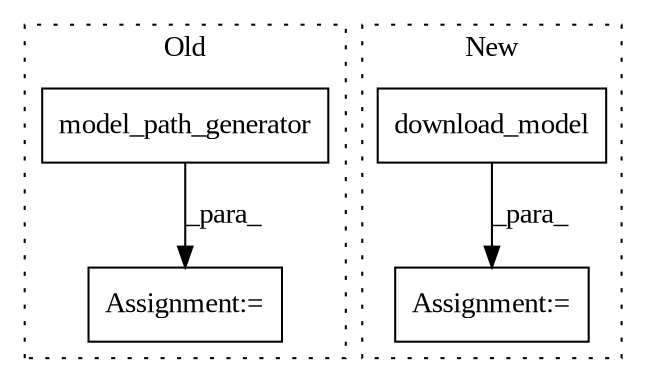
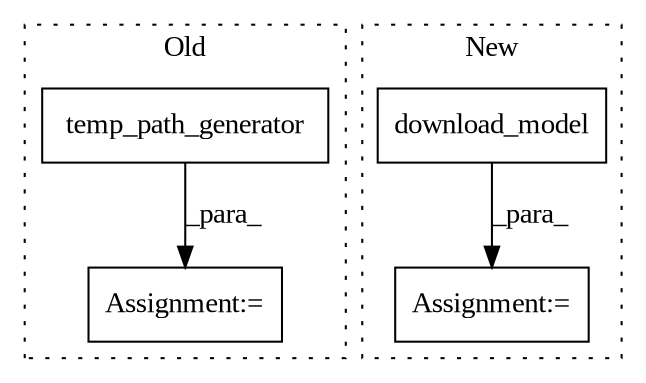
node "model_path_generator": label "model_path_generator" -> "temp_path_generator"
